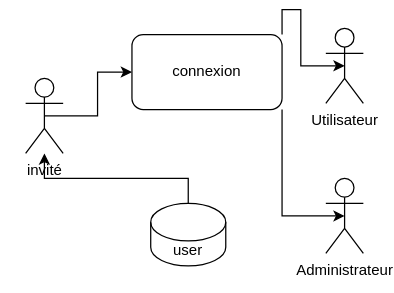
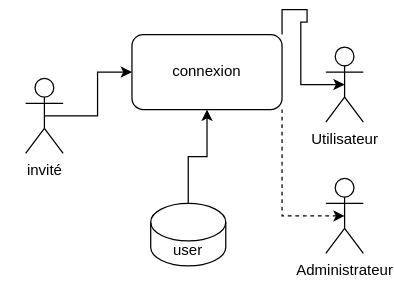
node "Utilisateur": moved (344, 66) -> (344, 84)
edge "user" -> "invité": now "user" -> "connexion"
edge "connexion" -> "Administrateur": style solid -> dashed
